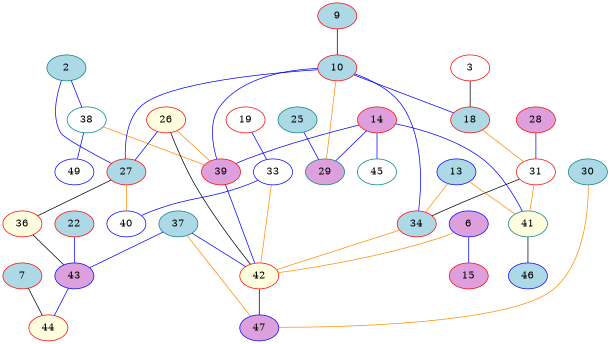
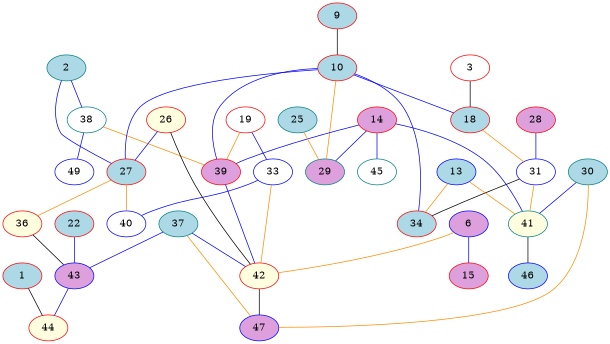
edge "26" -- "39": now "19" -- "39"
edge "25" -- "29": color blue -> darkorange
node "31": color red -> blue
edge "27" -- "36": color black -> darkorange
edge "30" -- "41": added
edge "34" -- "42": removed
node "7": label "7" -> "1"
